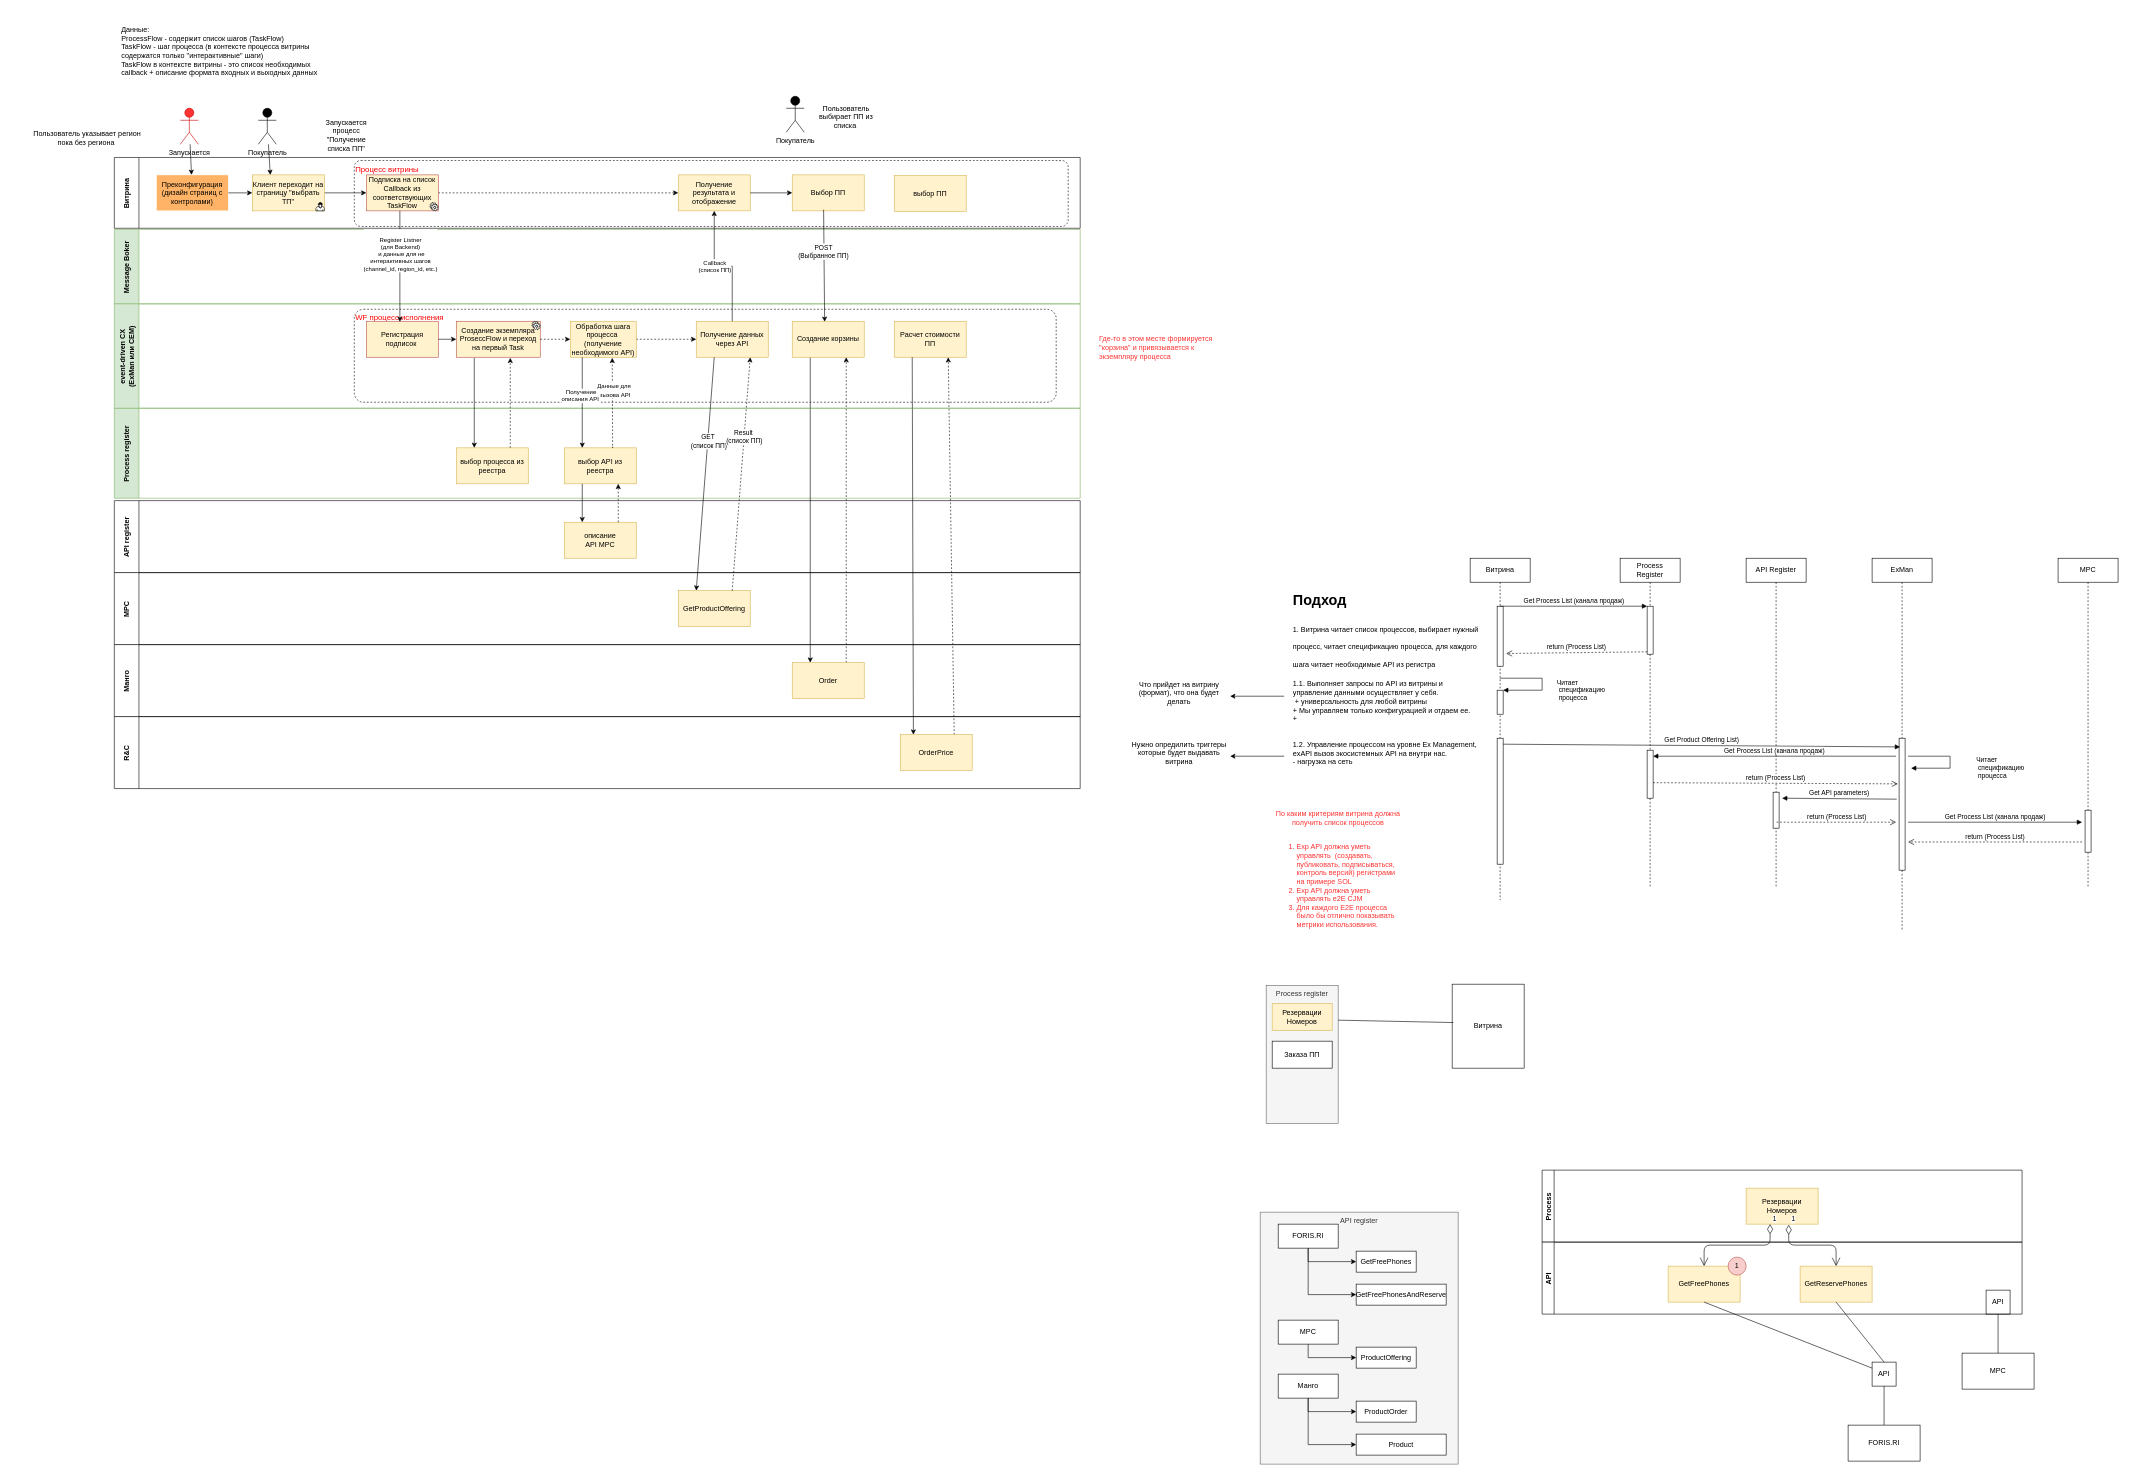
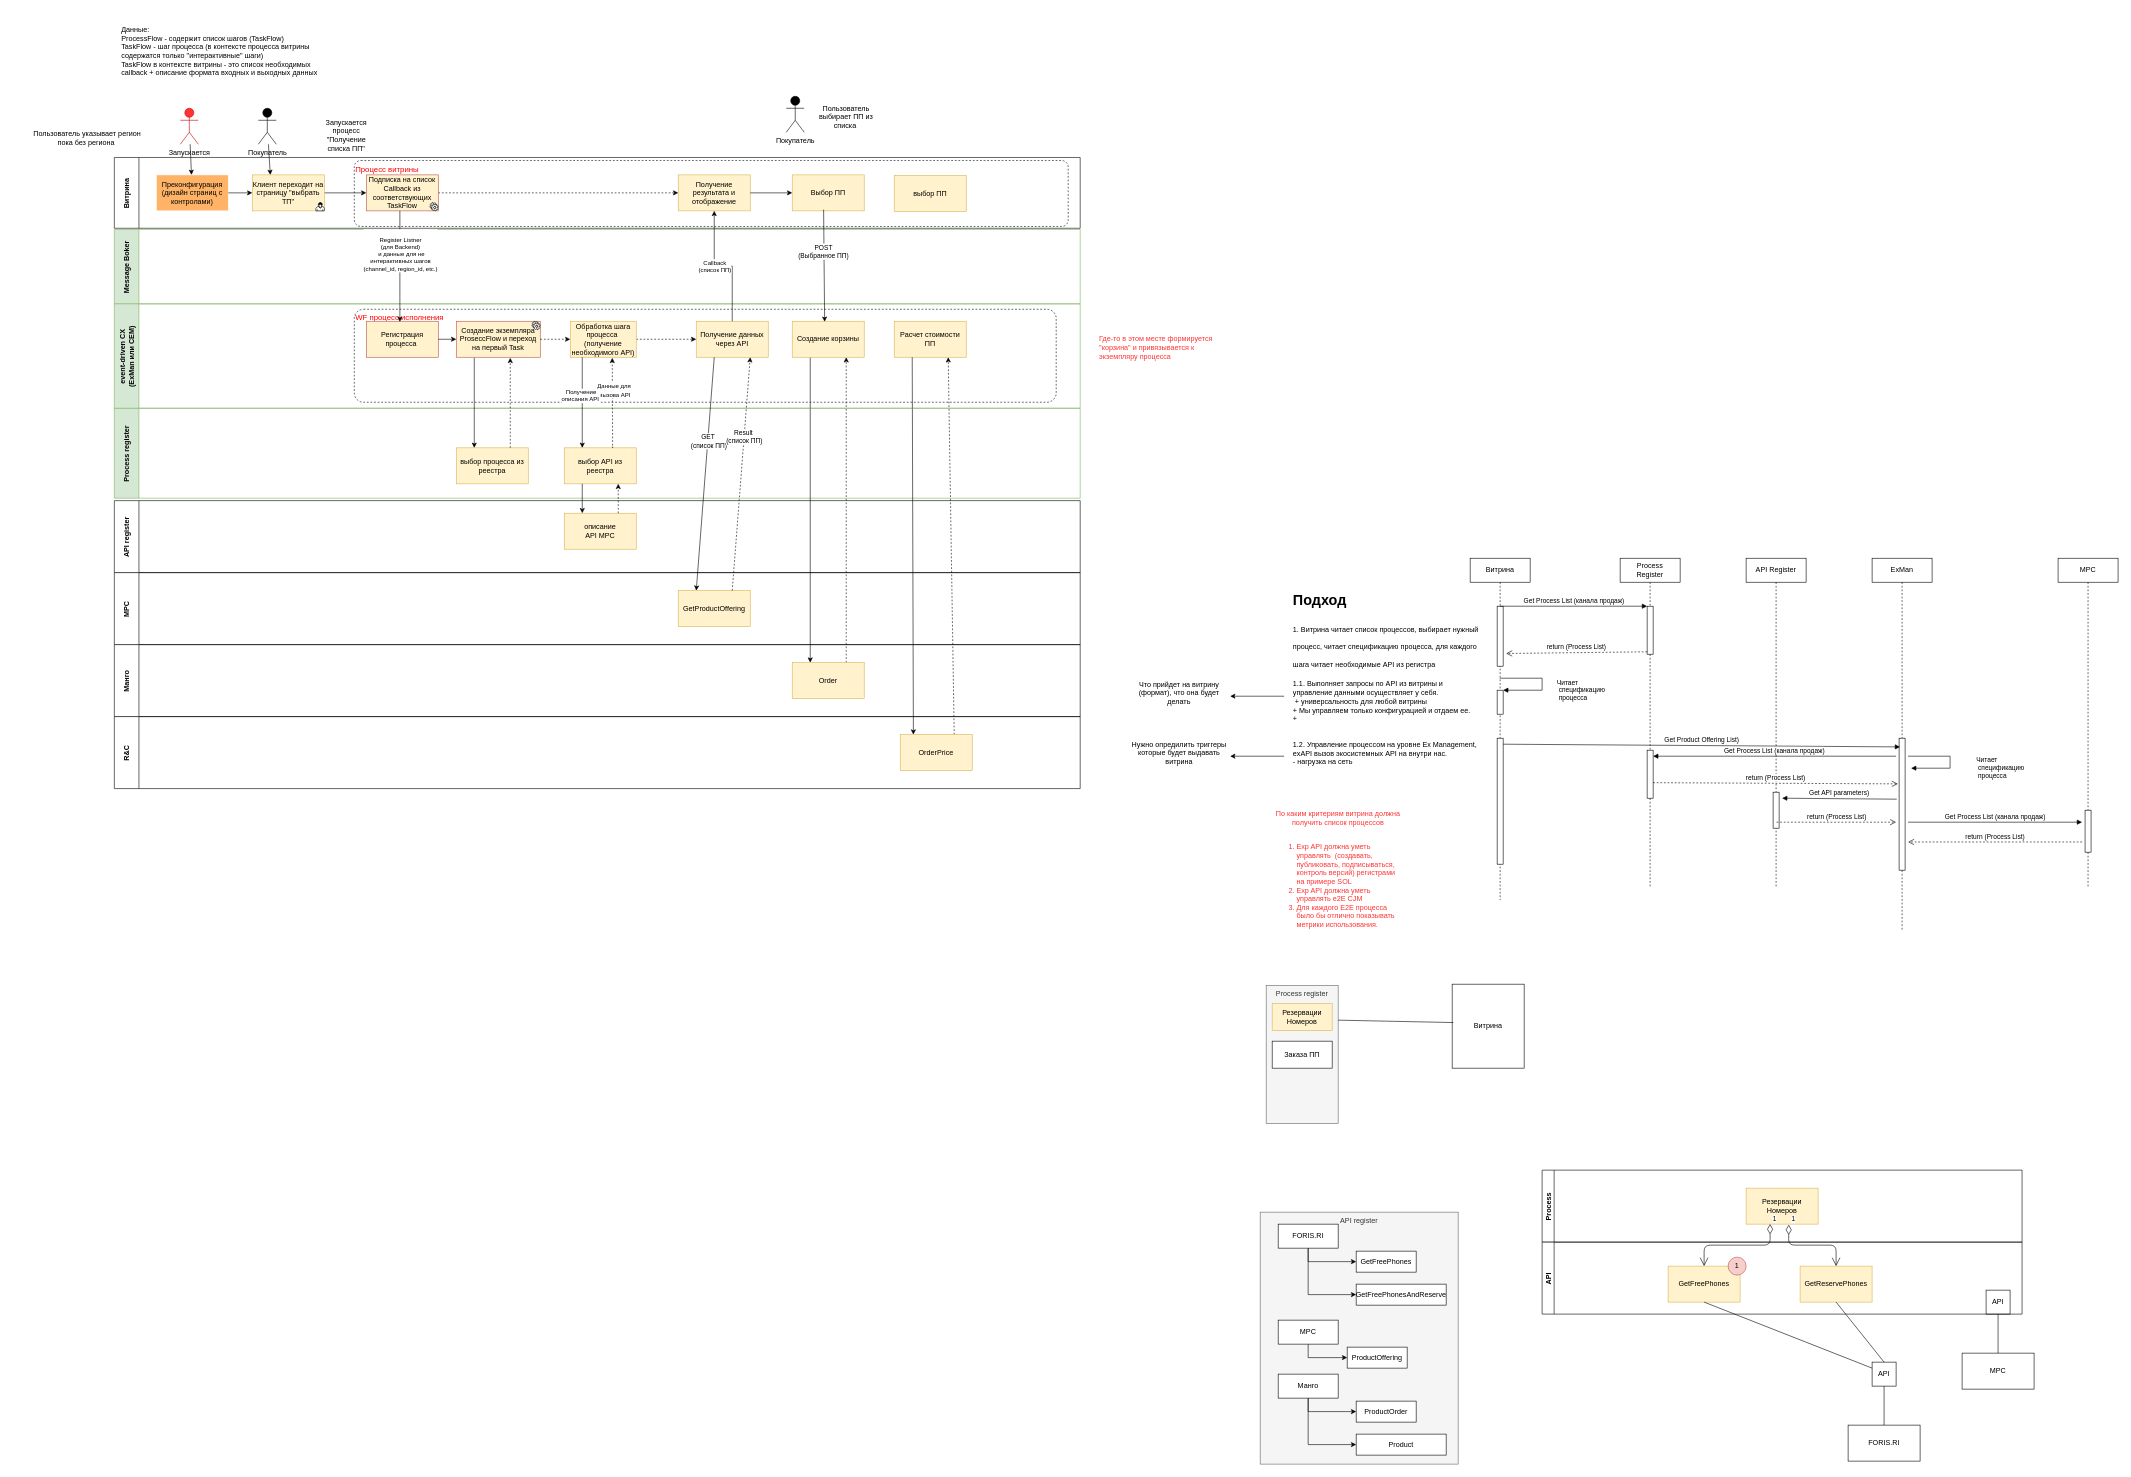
node "Регистрация подписок": label "Регистрация подписок" -> "Регистрация процесса"
node "описание API MPC": moved (600, 540) -> (600, 531)
node "ProductOffering": moved (1386, 1358) -> (1377, 1358)
